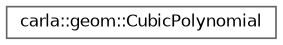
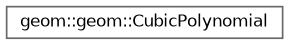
node "carla::geom::CubicPolynomial": label "carla::geom::CubicPolynomial" -> "geom::geom::CubicPolynomial"
